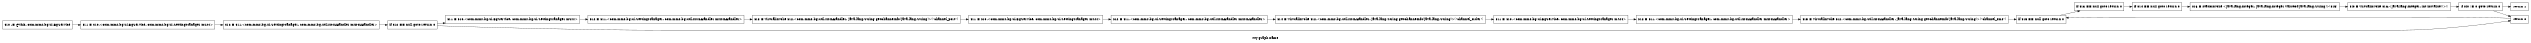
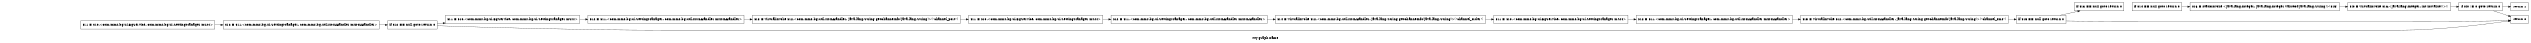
edge "if $r3 == null goto return 0" -> "if $r4 == null goto return 0": removed
edge "return 0" -> "if $r5 == null goto return 0": reversed
node "$r0 := @this: com.mms.bg.ui.BgService": removed
